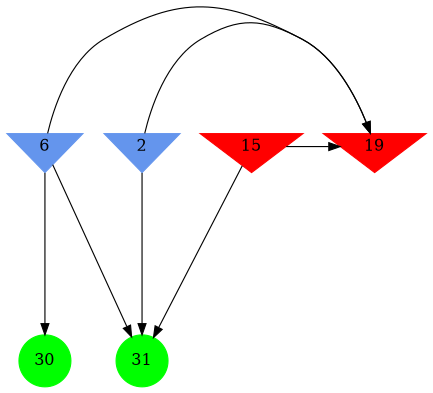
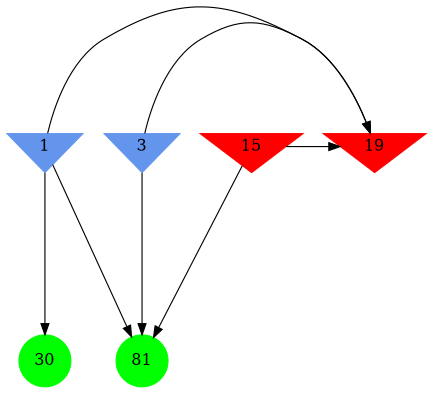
node "6": label "6" -> "1"
node "2": label "2" -> "3"
node "31": label "31" -> "81"
